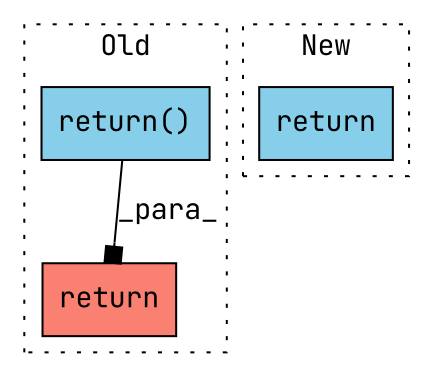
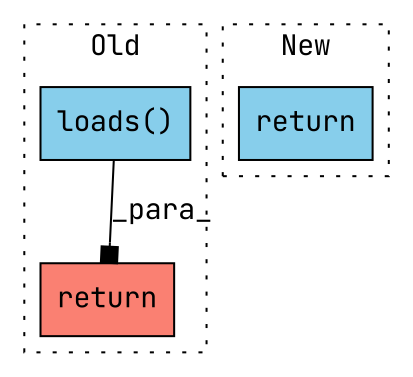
node "return()": label "return()" -> "loads()"
